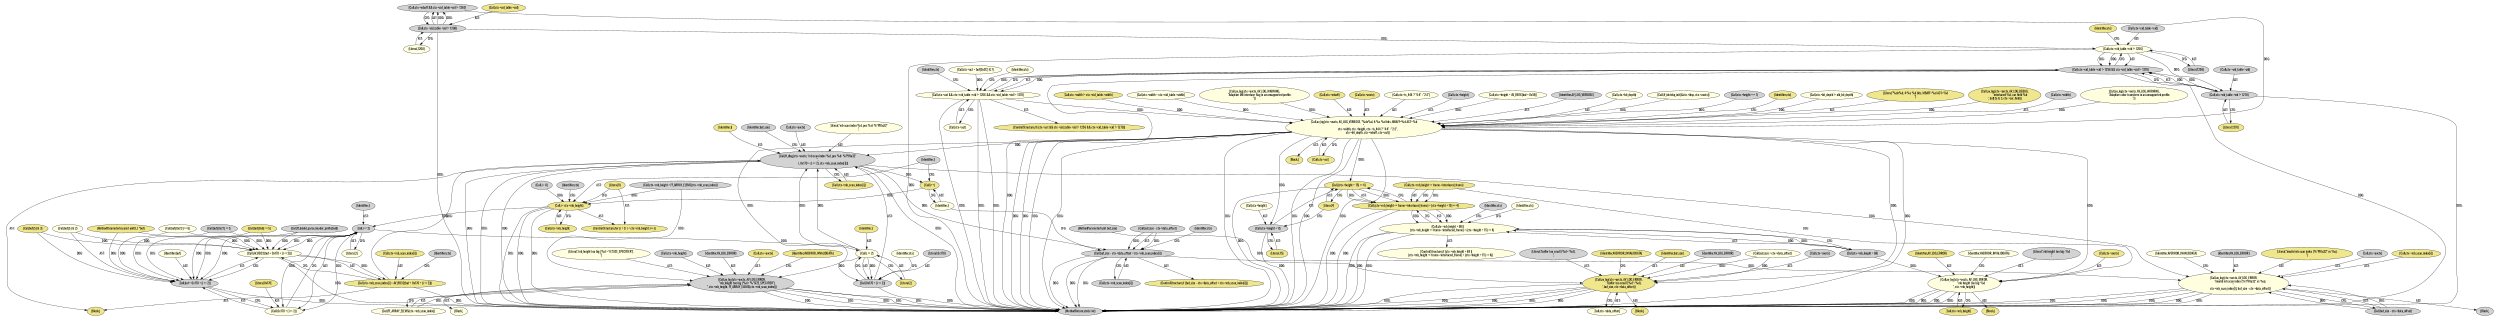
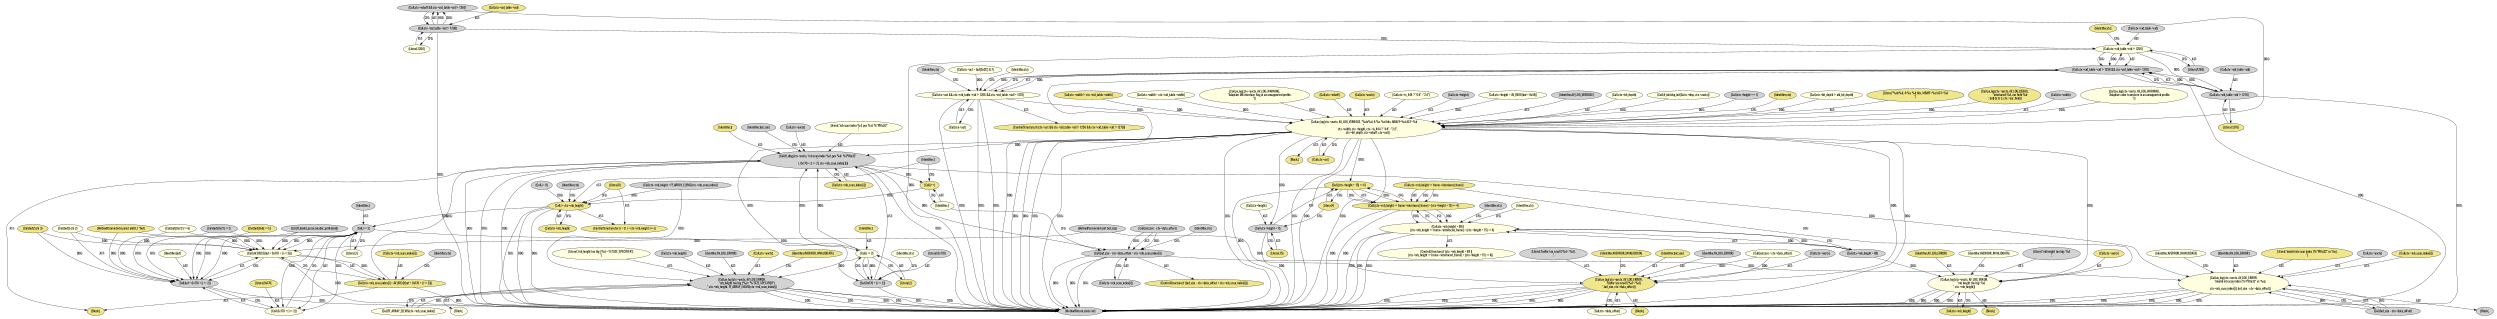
edge "(Call,buf[0x6] >> 5)" -> "(Call,AV_RB32(buf + 0x170 + (i << 2)))": now "(MethodParameterIn,int buf_size)" -> "(Call,AV_RB32(buf + 0x170 + (i << 2)))"
